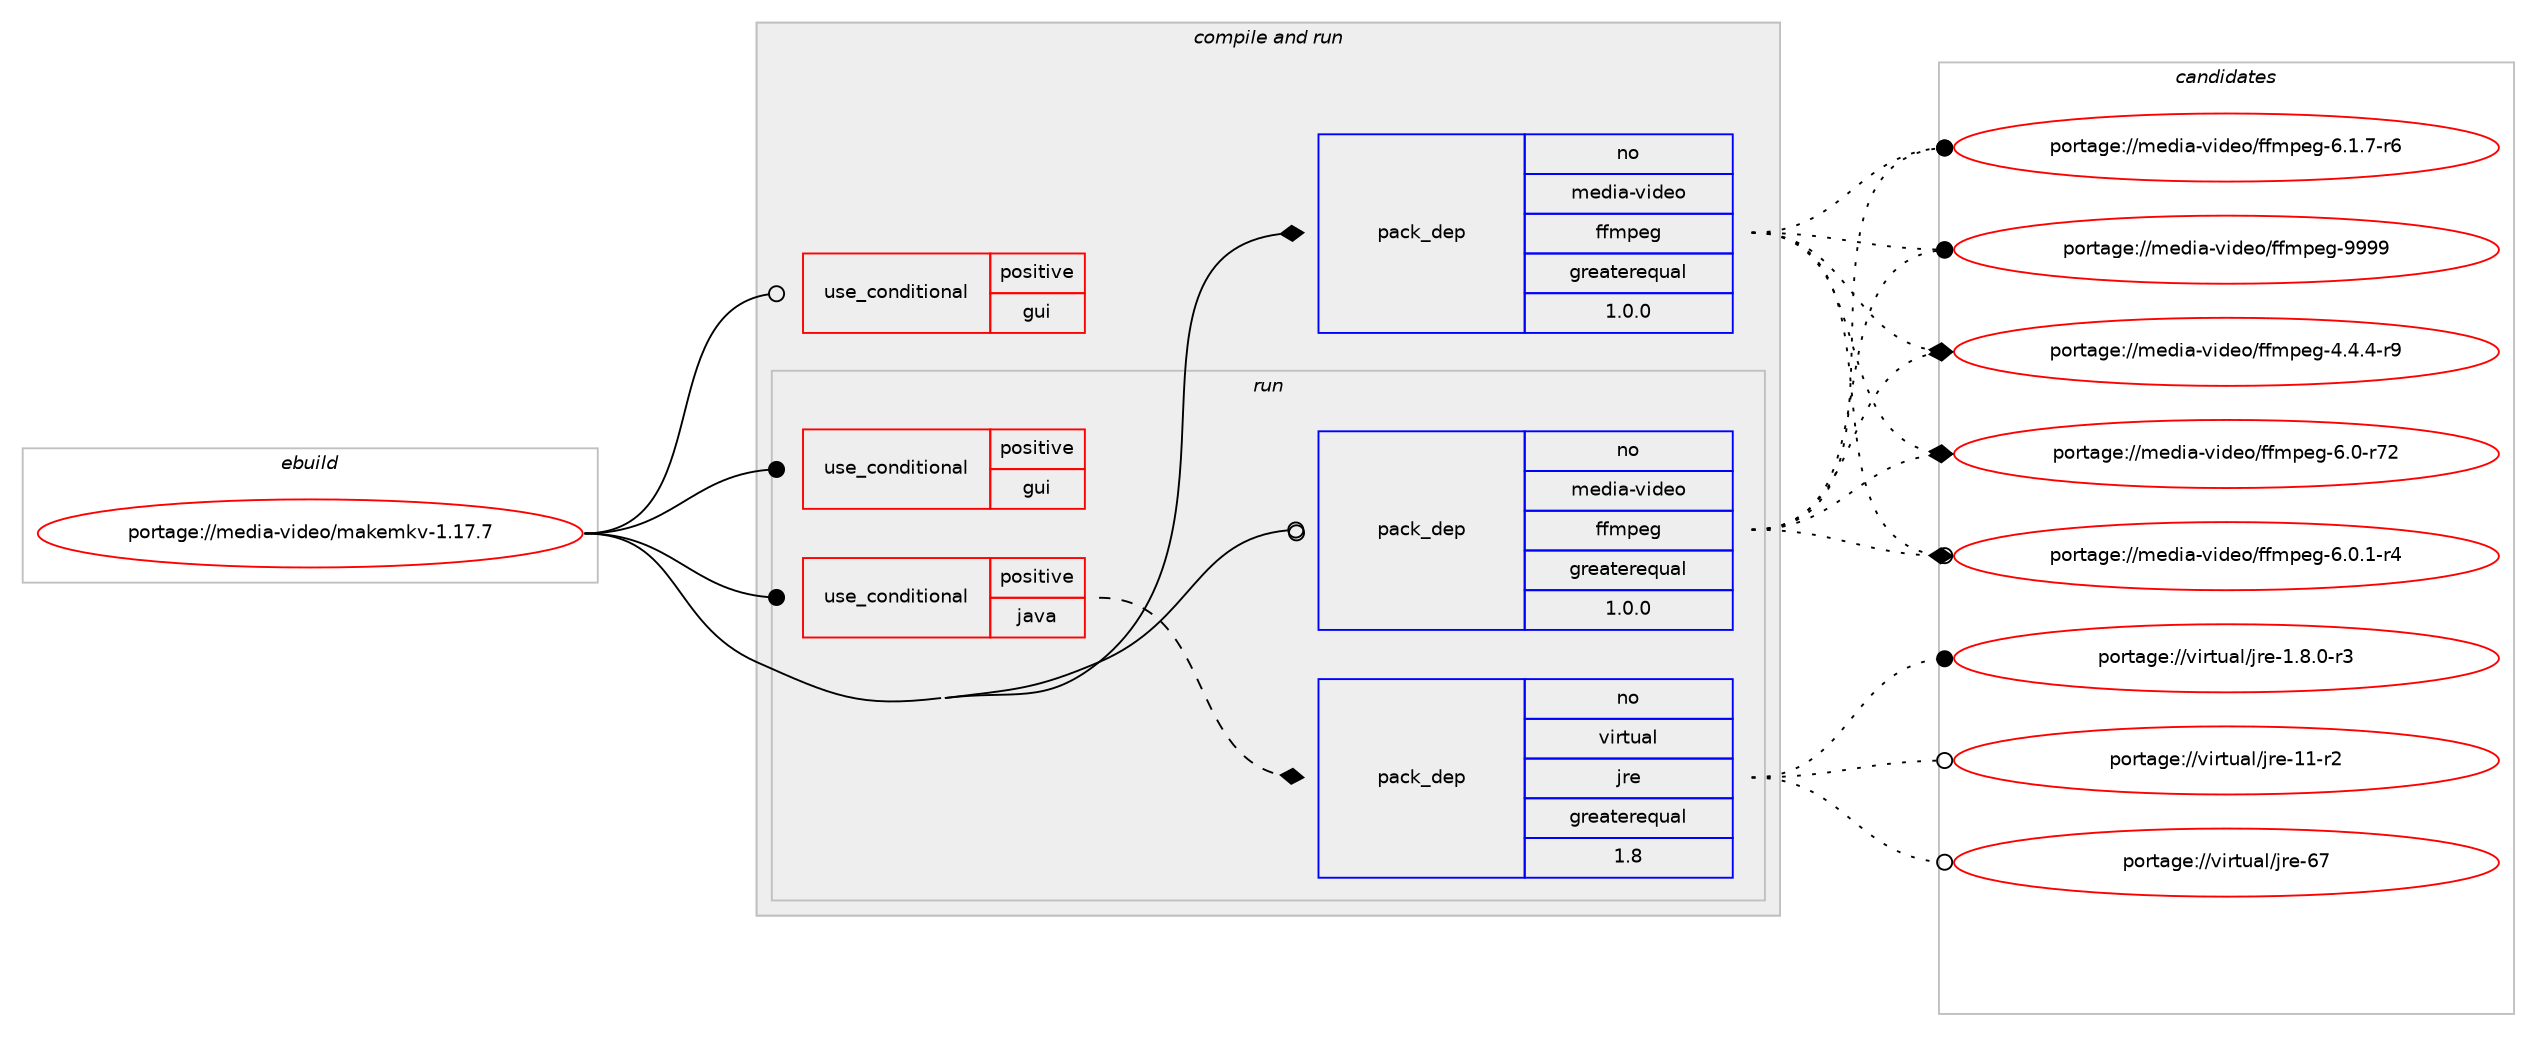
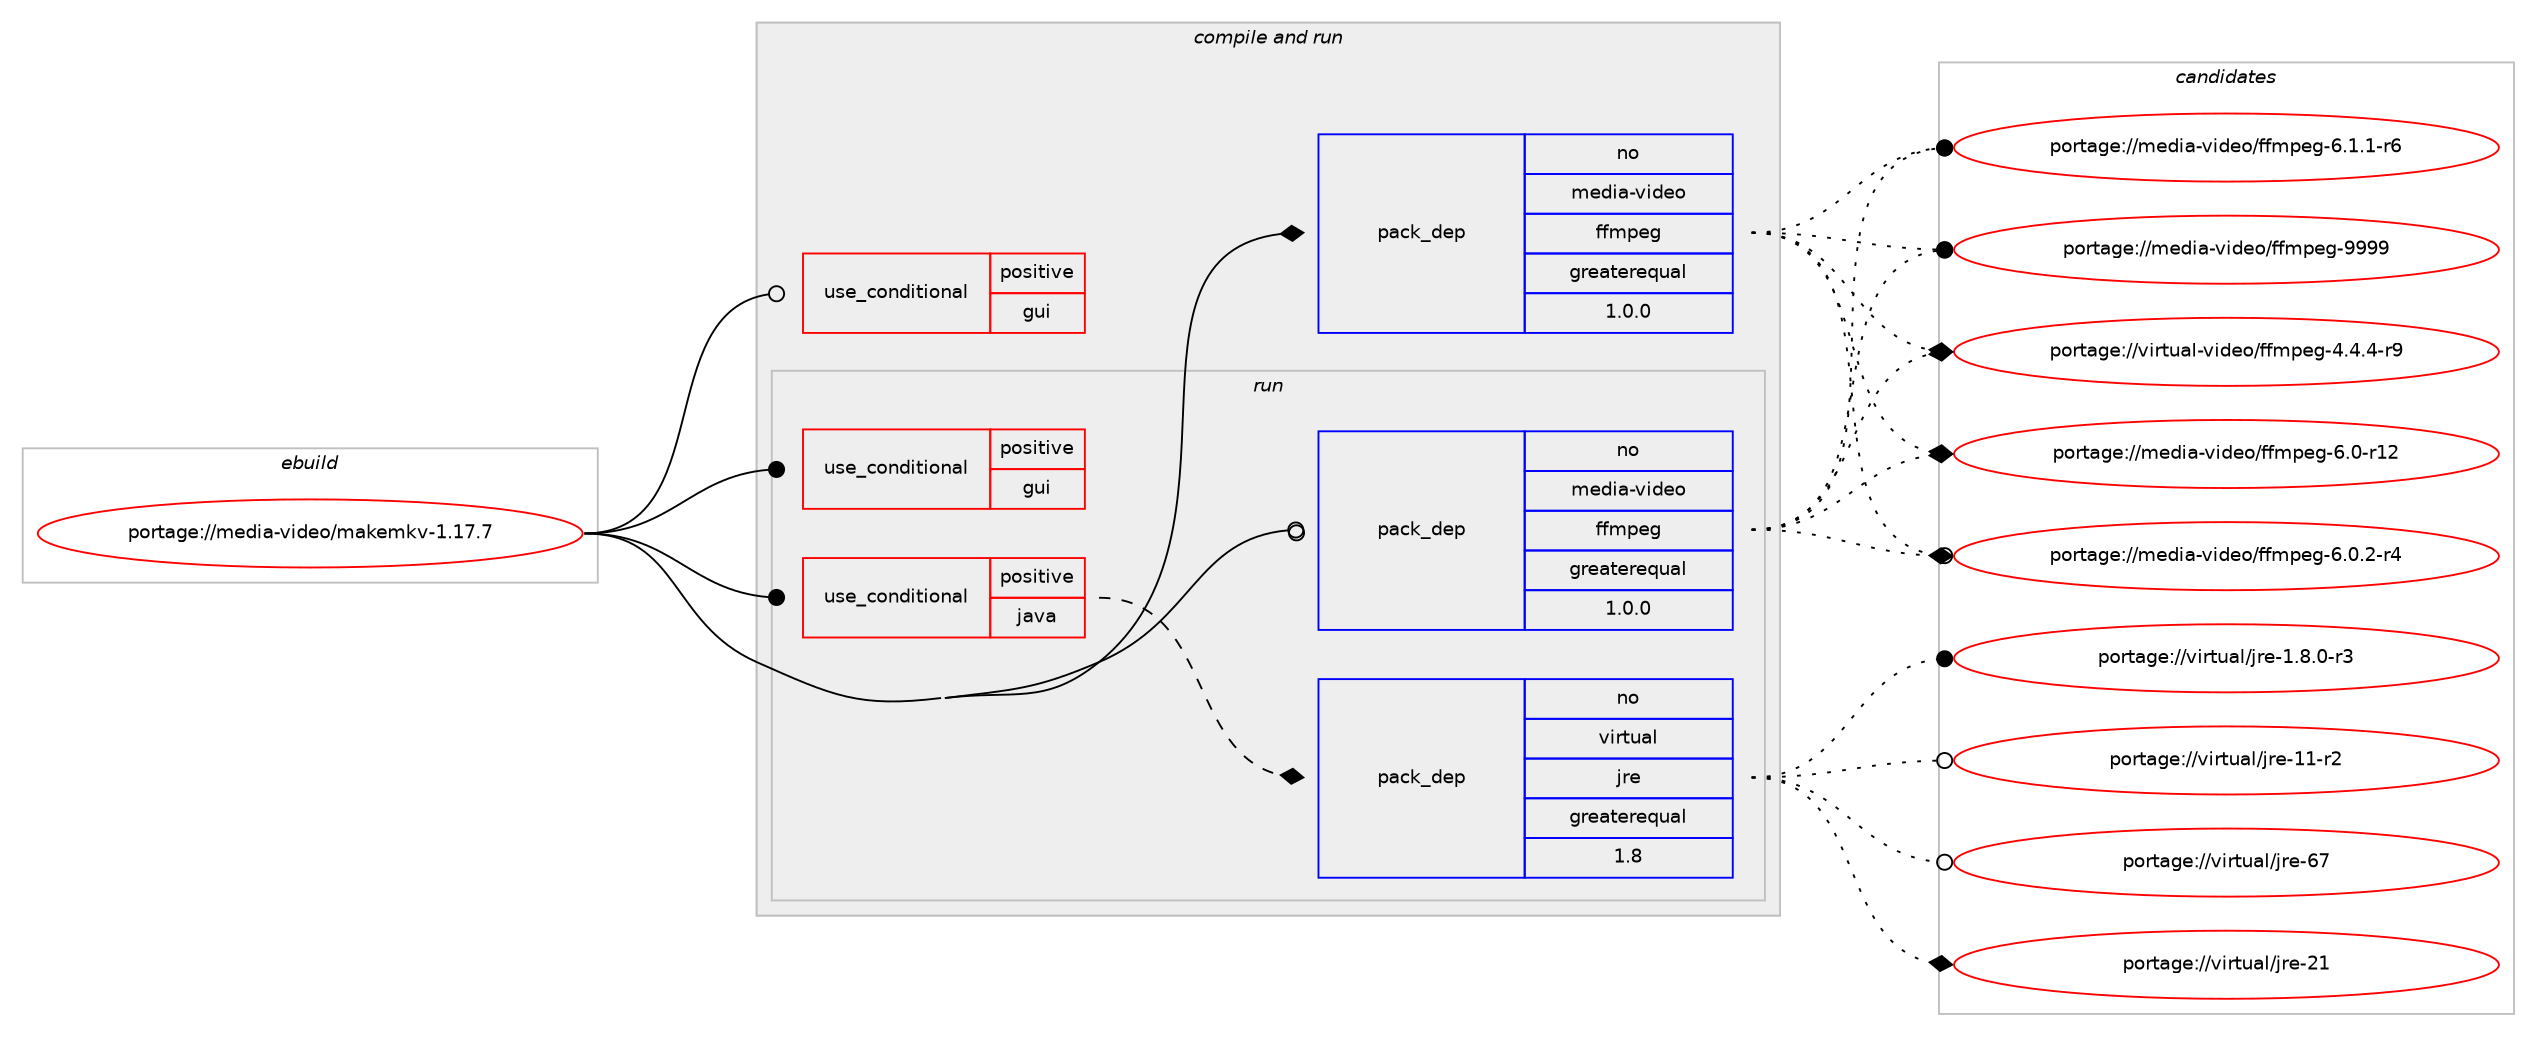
node "portage://media-video/ffmpeg-6.1.7-r6": label "portage://media-video/ffmpeg-6.1.7-r6" -> "portage://media-video/ffmpeg-6.1.1-r6"
node "portage://media-video/ffmpeg-4.4.4-r9": label "portage://media-video/ffmpeg-4.4.4-r9" -> "portage://virtual-video/ffmpeg-4.4.4-r9"
node "portage://media-video/ffmpeg-6.0-r72": label "portage://media-video/ffmpeg-6.0-r72" -> "portage://media-video/ffmpeg-6.0-r12"
node "portage://media-video/ffmpeg-6.0.1-r4": label "portage://media-video/ffmpeg-6.0.1-r4" -> "portage://media-video/ffmpeg-6.0.2-r4"
node "portage://virtual/jre-21": added
